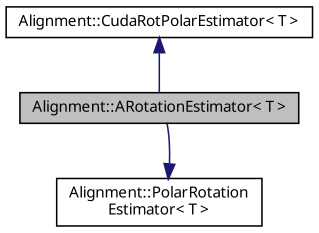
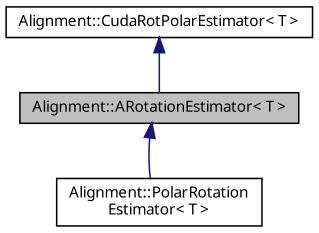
edge "Alignment::ARotationEstimator< T >" -> "Alignment::PolarRotation Estimator< T >": reversed
